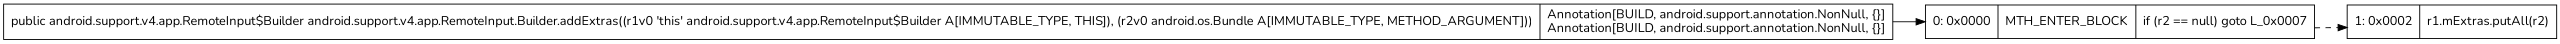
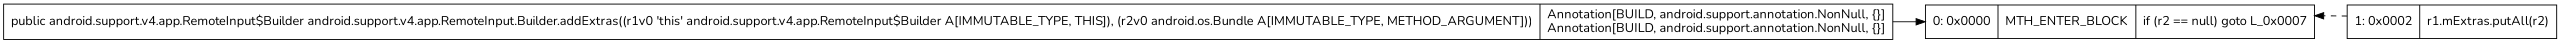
edge "0: 0x0000" -> "1: 0x0002": reversed
